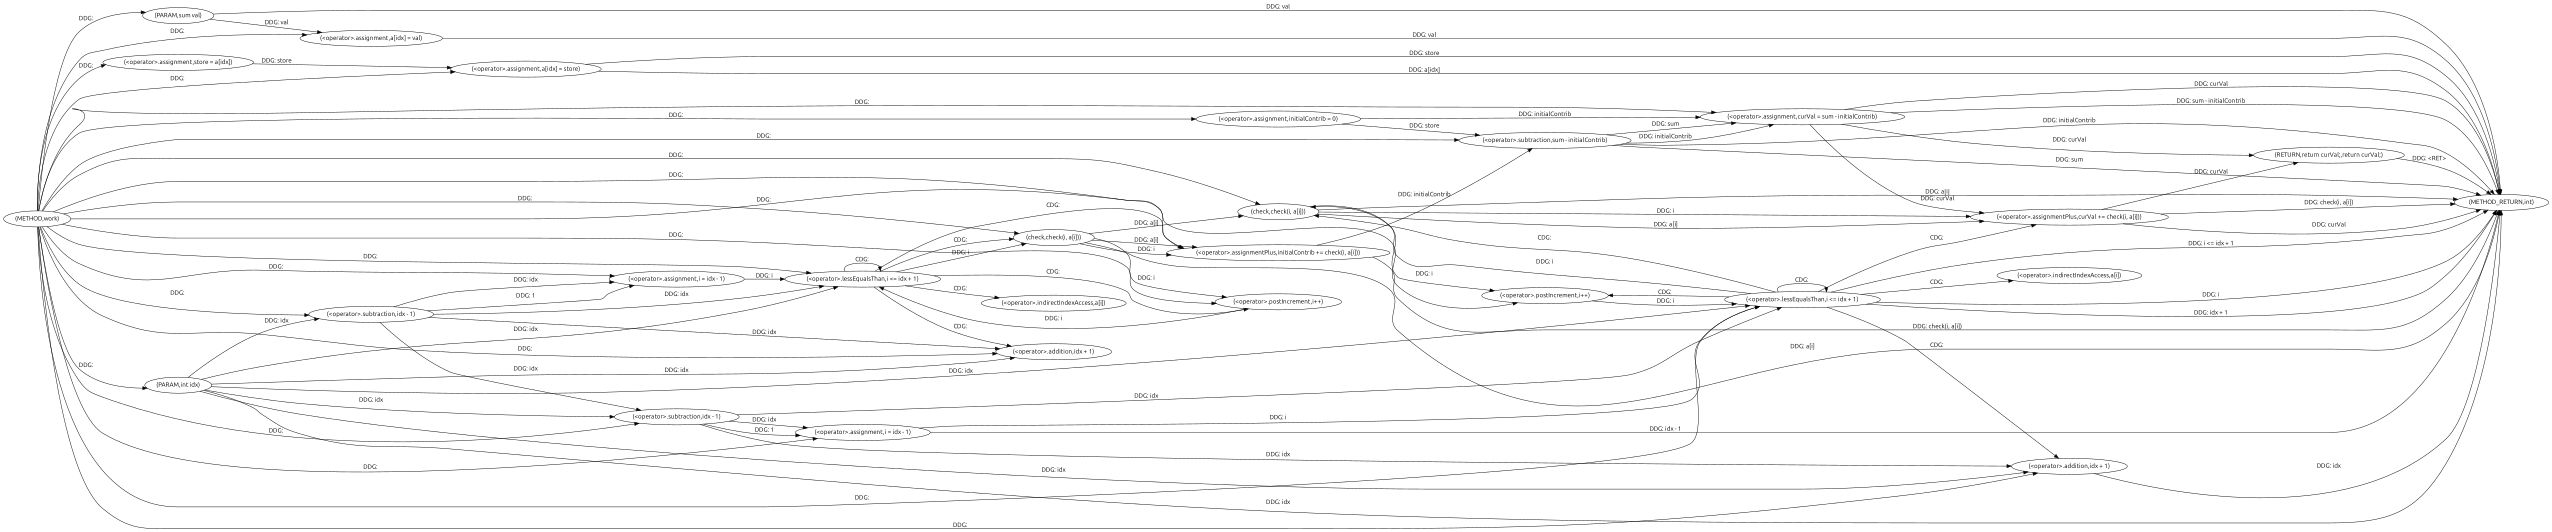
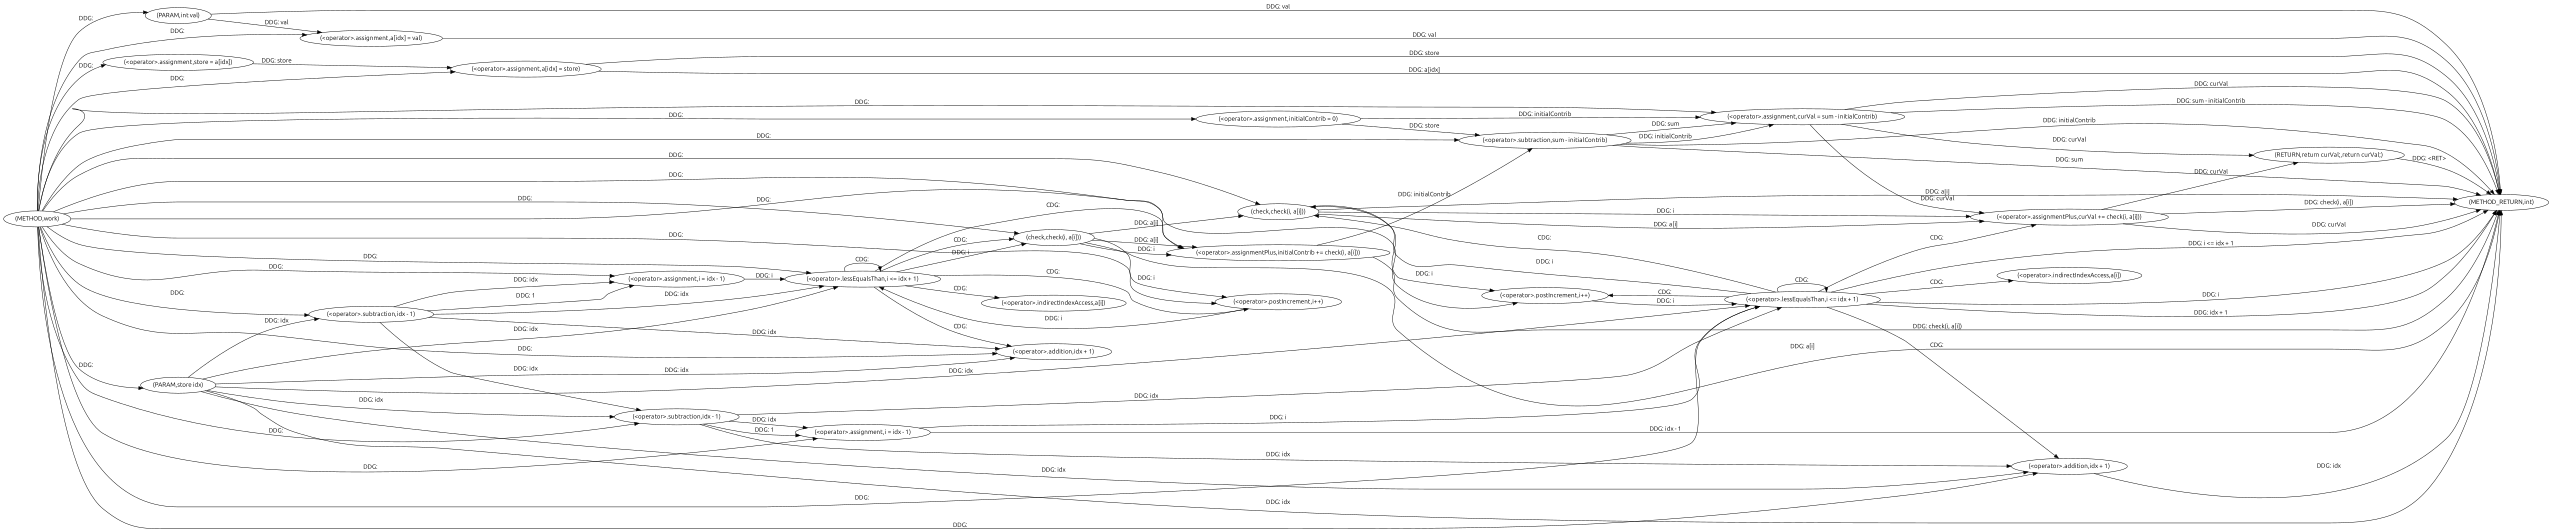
node "(PARAM,sum val)": label "(PARAM,sum val)" -> "(PARAM,int val)"
node "(PARAM,int idx)": label "(PARAM,int idx)" -> "(PARAM,store idx)"
